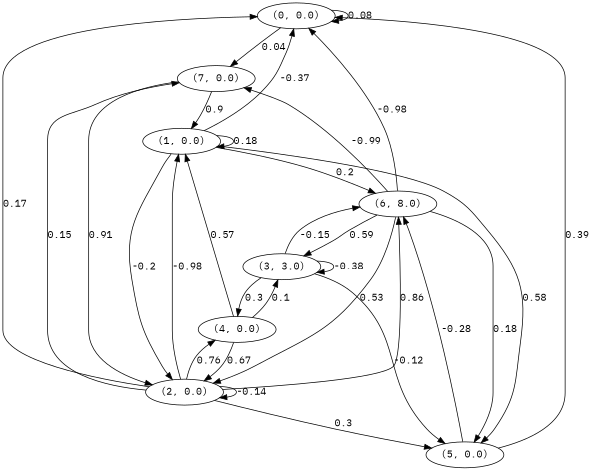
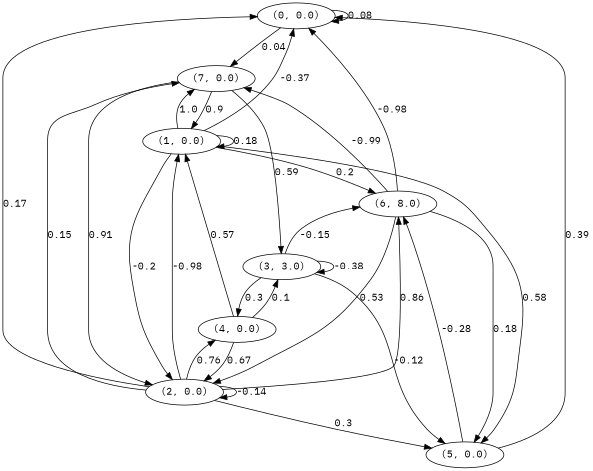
edge "(1, 0.0)" -> "(7, 0.0)": added, label "1.0"
edge "(6, 8.0)" -> "(3, 3.0)": now "(7, 0.0)" -> "(3, 3.0)"
